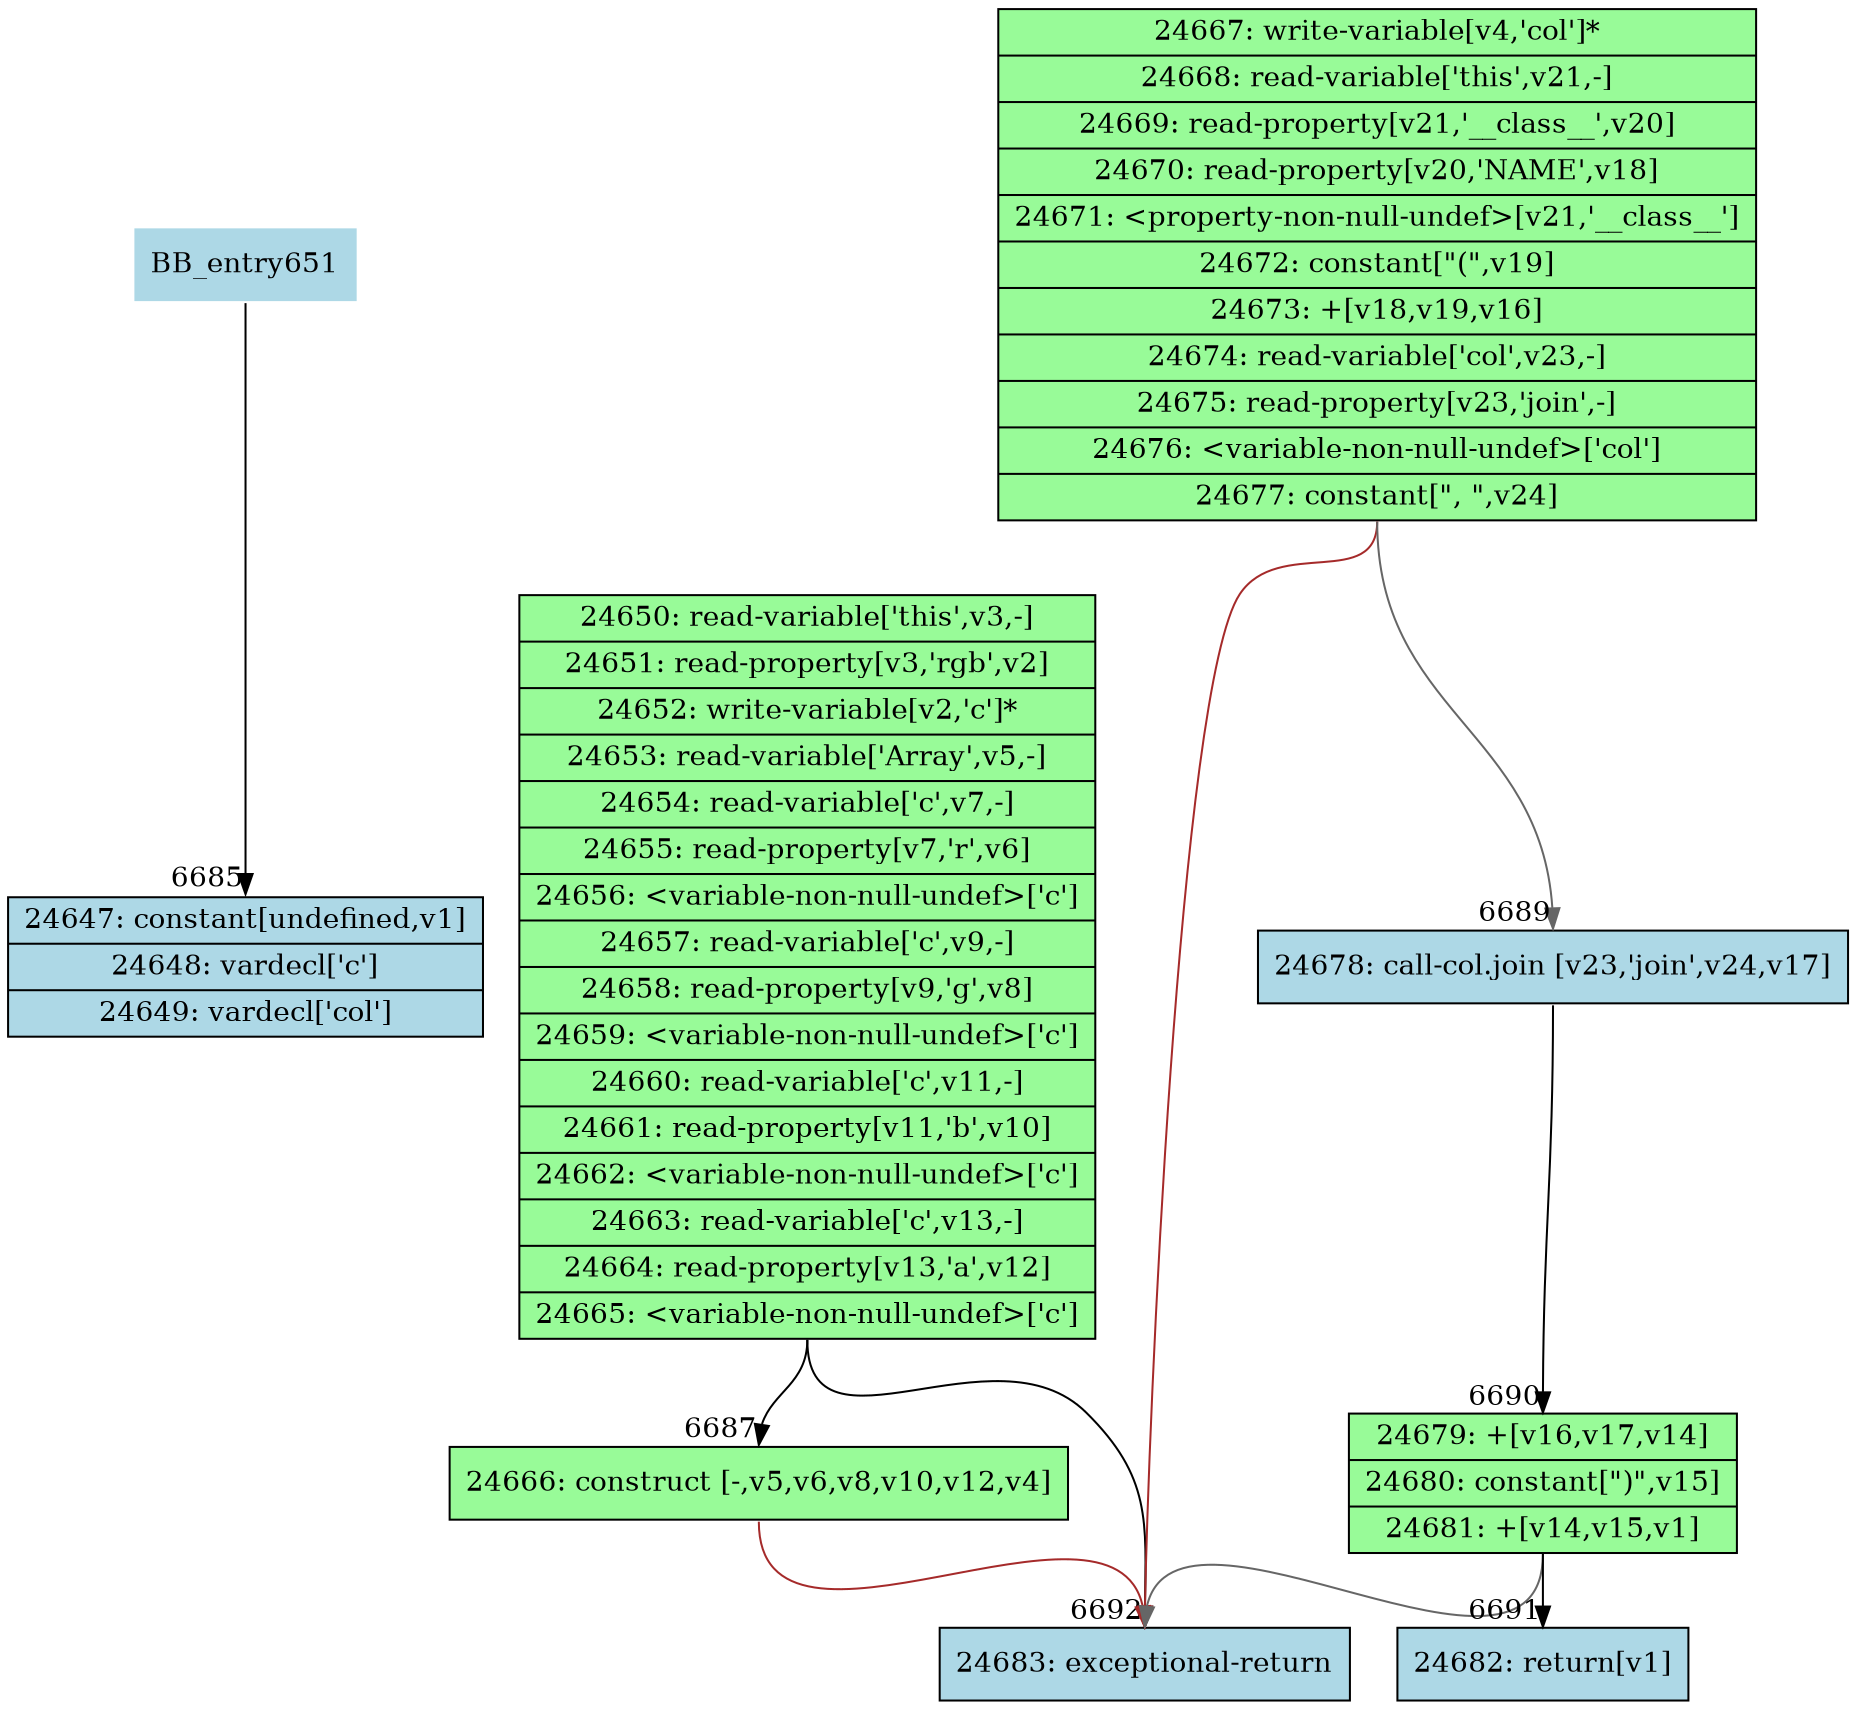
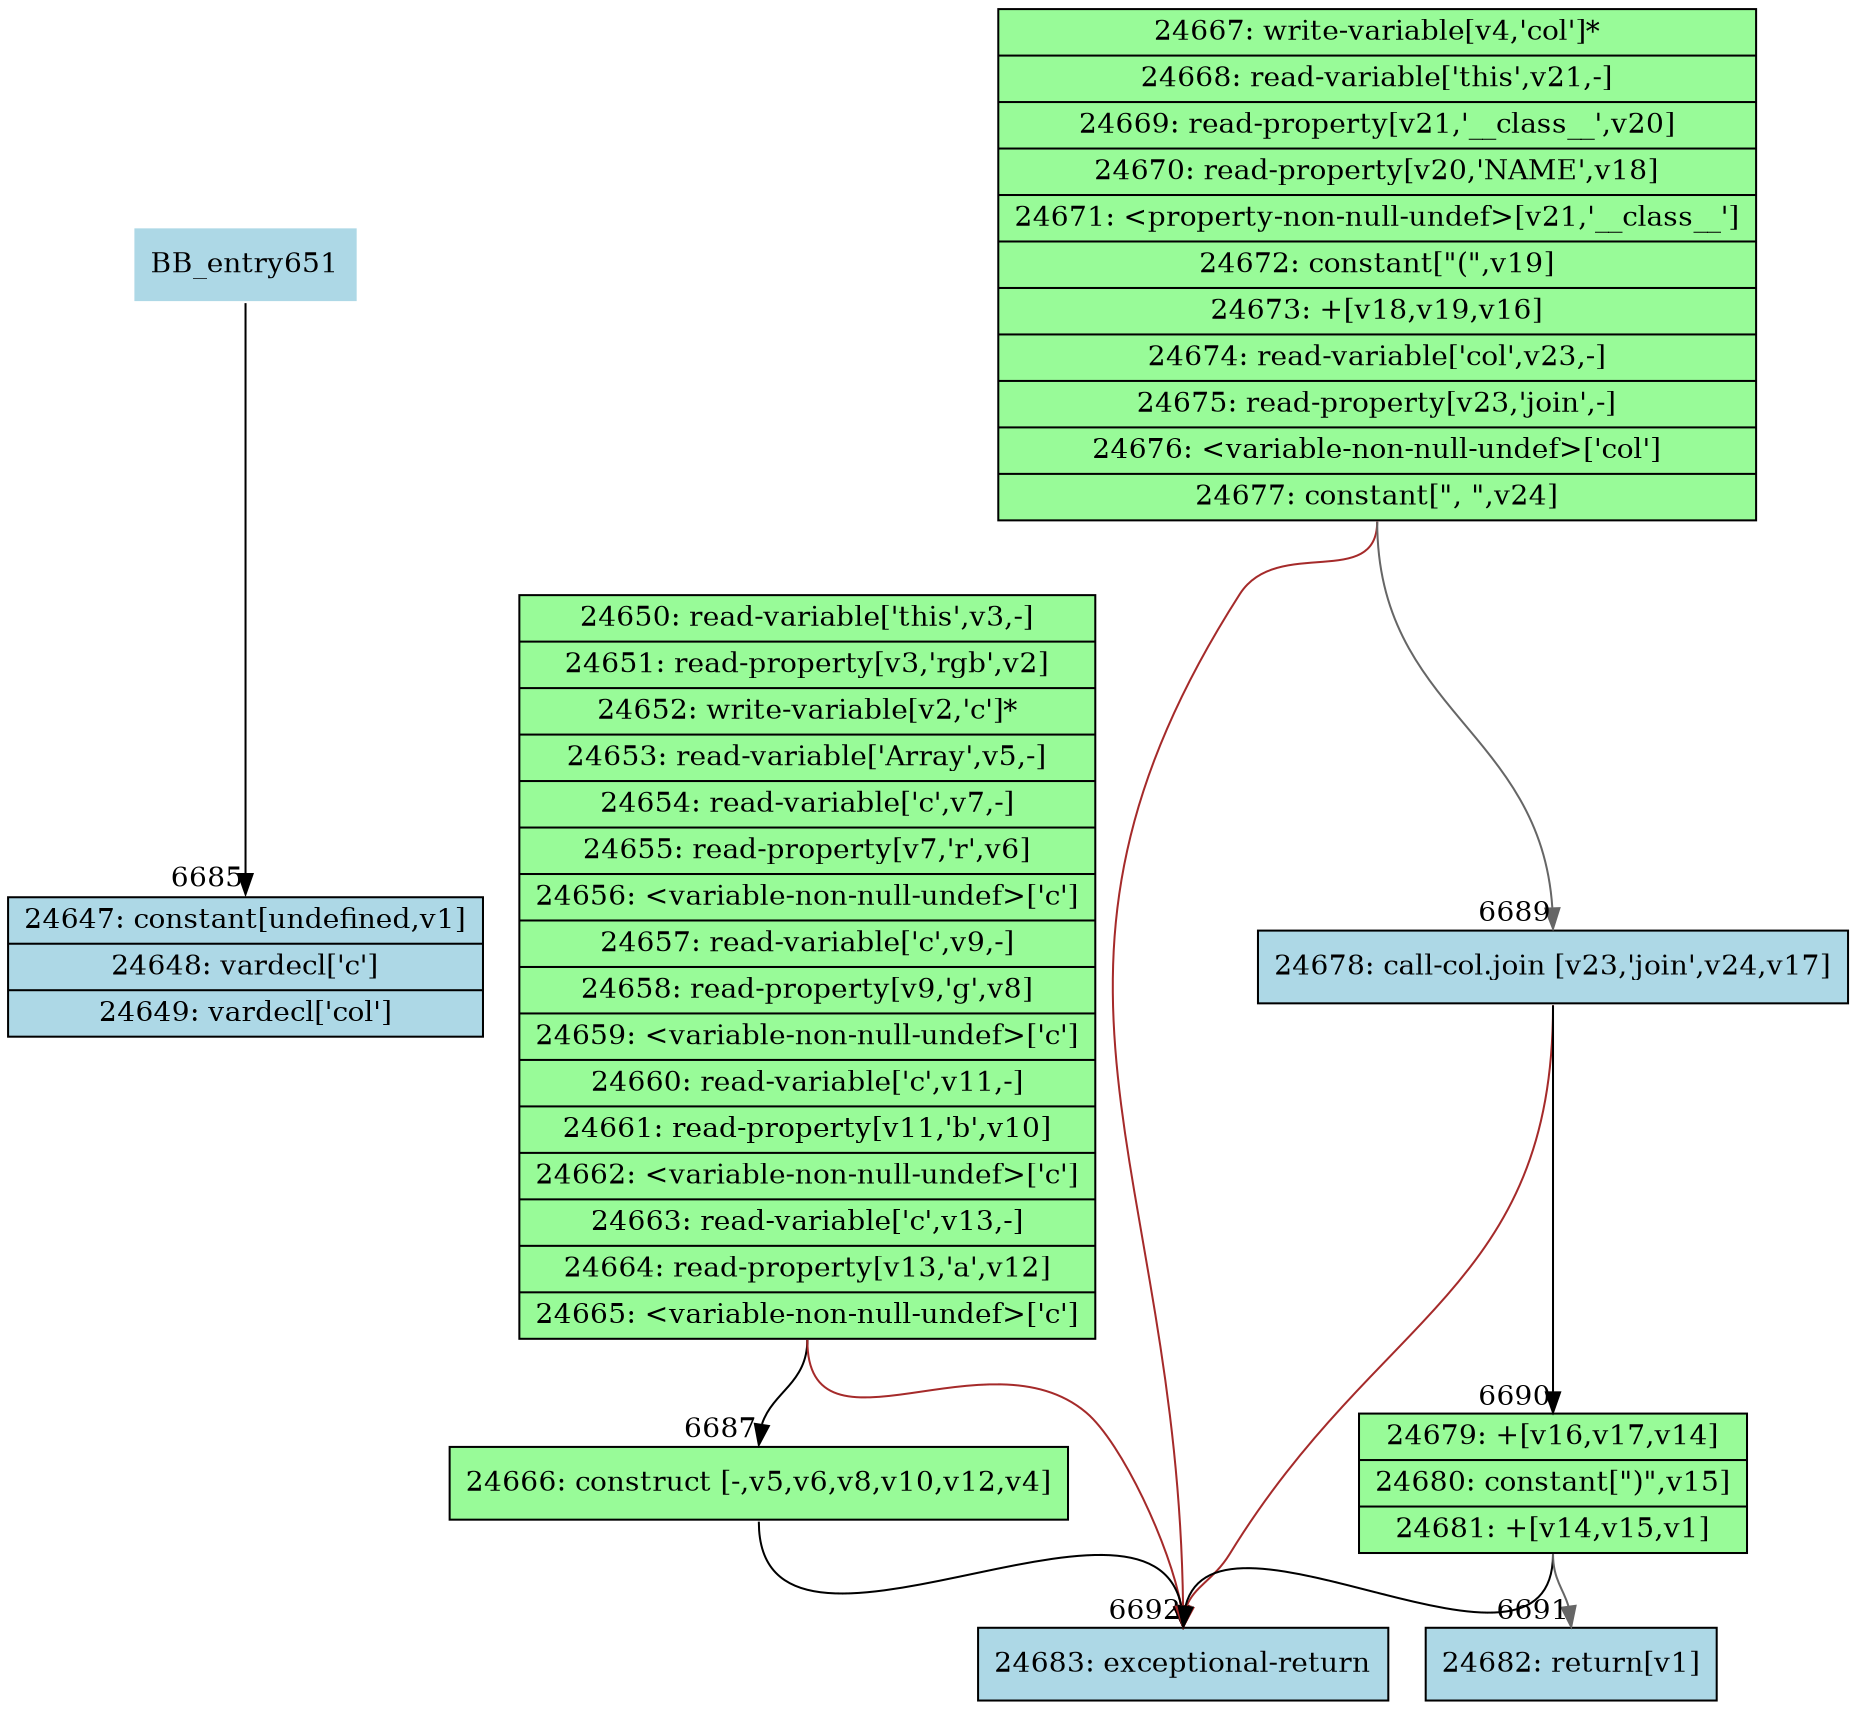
edge "24678: call-col.join [v23,'join',v24,v17]" -> "24683: exceptional-return": added
edge "24650: read-variable['this',v3,-]" -> "24683: exceptional-return": color black -> brown
edge "24666: construct [-,v5,v6,v8,v10,v12,v4]" -> "24683: exceptional-return": color brown -> black
edge "24679: +[v16,v17,v14]" -> "24682: return[v1]": color black -> gray40
edge "24679: +[v16,v17,v14]" -> "24683: exceptional-return": color gray40 -> black
